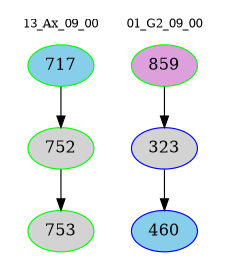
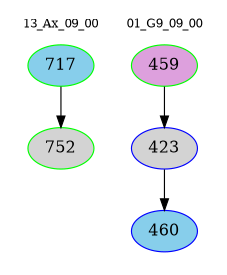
cluster "01_G2_09_00": label "01_G2_09_00" -> "01_G9_09_00"
node "859": label "859" -> "459"
node "323": label "323" -> "423"
node "753": removed
